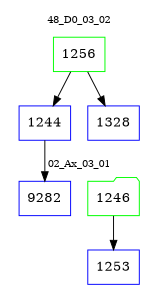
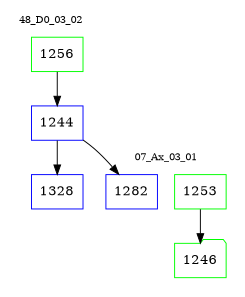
edge "1256" -> "1328": now "1244" -> "1328"
cluster "02_Ax_03_01": label "02_Ax_03_01" -> "07_Ax_03_01"
node "9282": label "9282" -> "1282"
edge "1246" -> "1253": reversed
node "1253": color blue -> green
